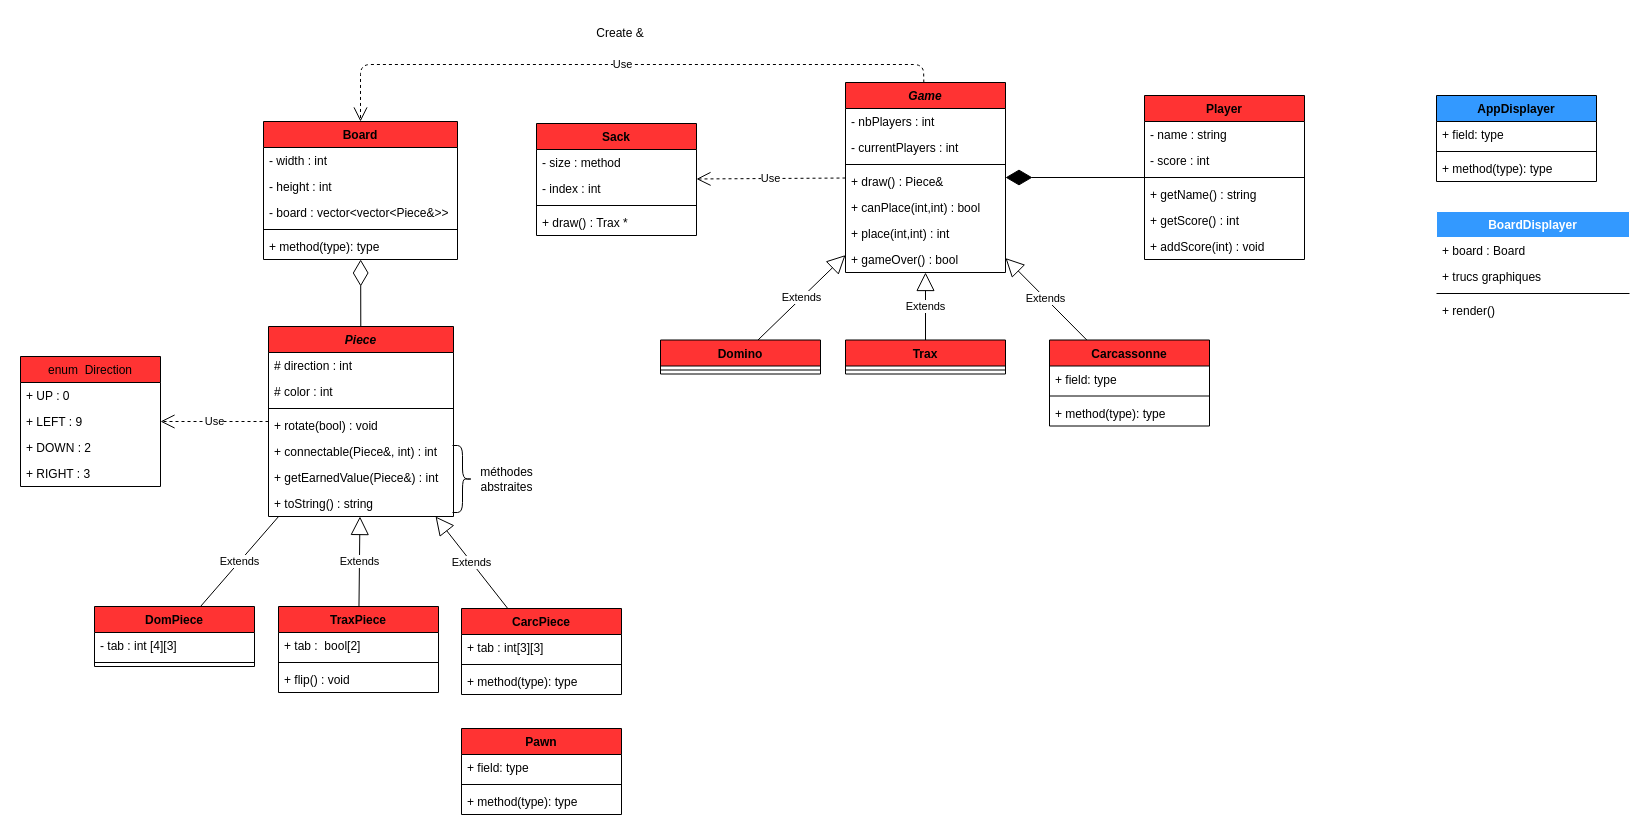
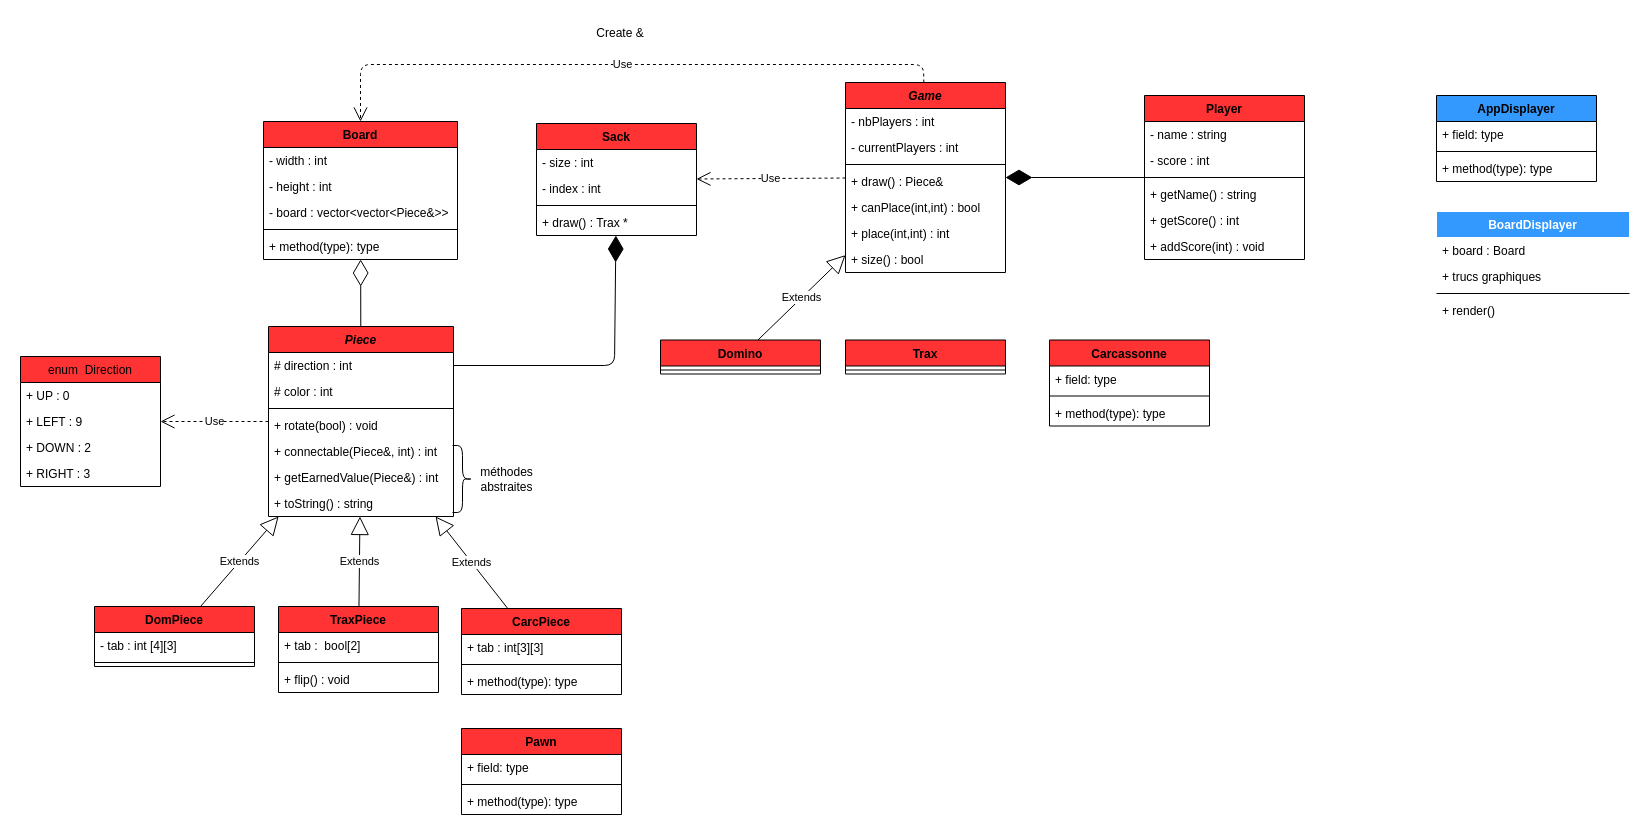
node "- size : method": label "- size : method" -> "- size : int"
node "+ gameOver() : bool": label "+ gameOver() : bool" -> "+ size() : bool"
edge "Carcassonne" -> "Game": removed, label "Extends"
edge "Trax" -> "Game": removed, label "Extends"
edge "# direction : int" -> "Sack": added
edge "Piece" -- "DomPiece": arrowhead none -> block
